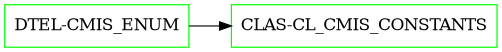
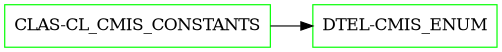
edge "DTEL-CMIS_ENUM" -> "CLAS-CL_CMIS_CONSTANTS": reversed
